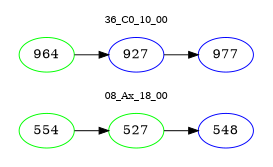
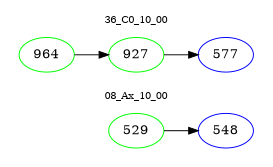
node "927": color blue -> green
node "977": label "977" -> "577"
cluster "08_Ax_18_00": label "08_Ax_18_00" -> "08_Ax_10_00"
node "554": removed
node "527": label "527" -> "529"
